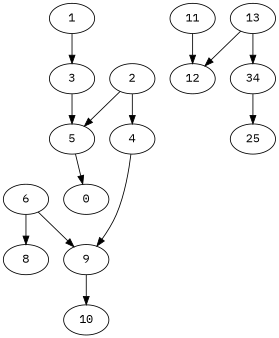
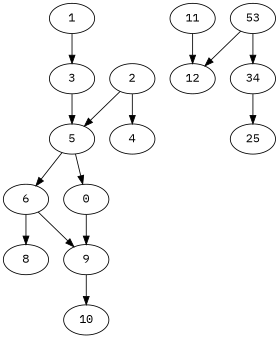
node "13": label "13" -> "53"
edge "5" -> "6": added
edge "4" -> "9": now "0" -> "9"
